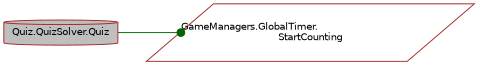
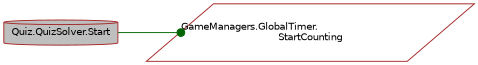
node "Quiz.QuizSolver.Quiz": label "Quiz.QuizSolver.Quiz" -> "Quiz.QuizSolver.Start"
